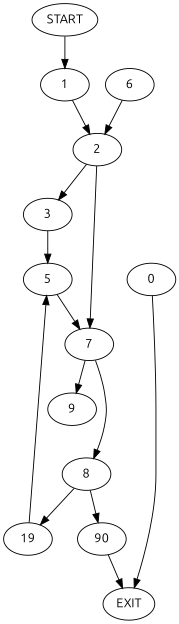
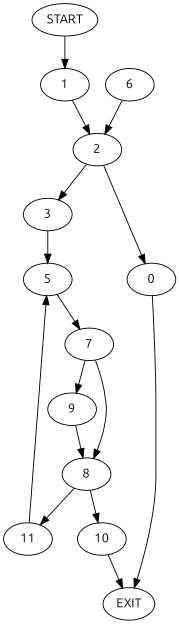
edge "2" -> "7": now "2" -> "0"
edge "9" -> "8": added
node "19": label "19" -> "11"
node "90": label "90" -> "10"
